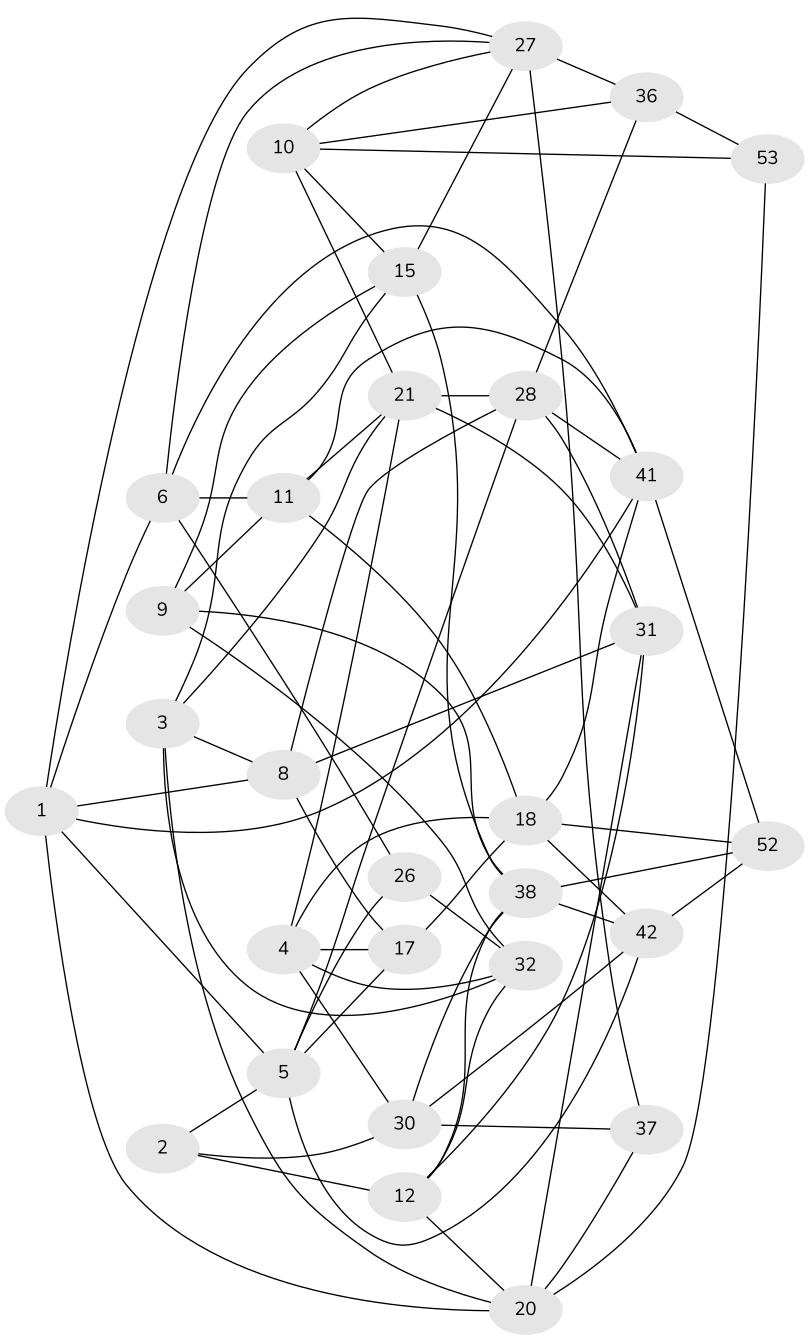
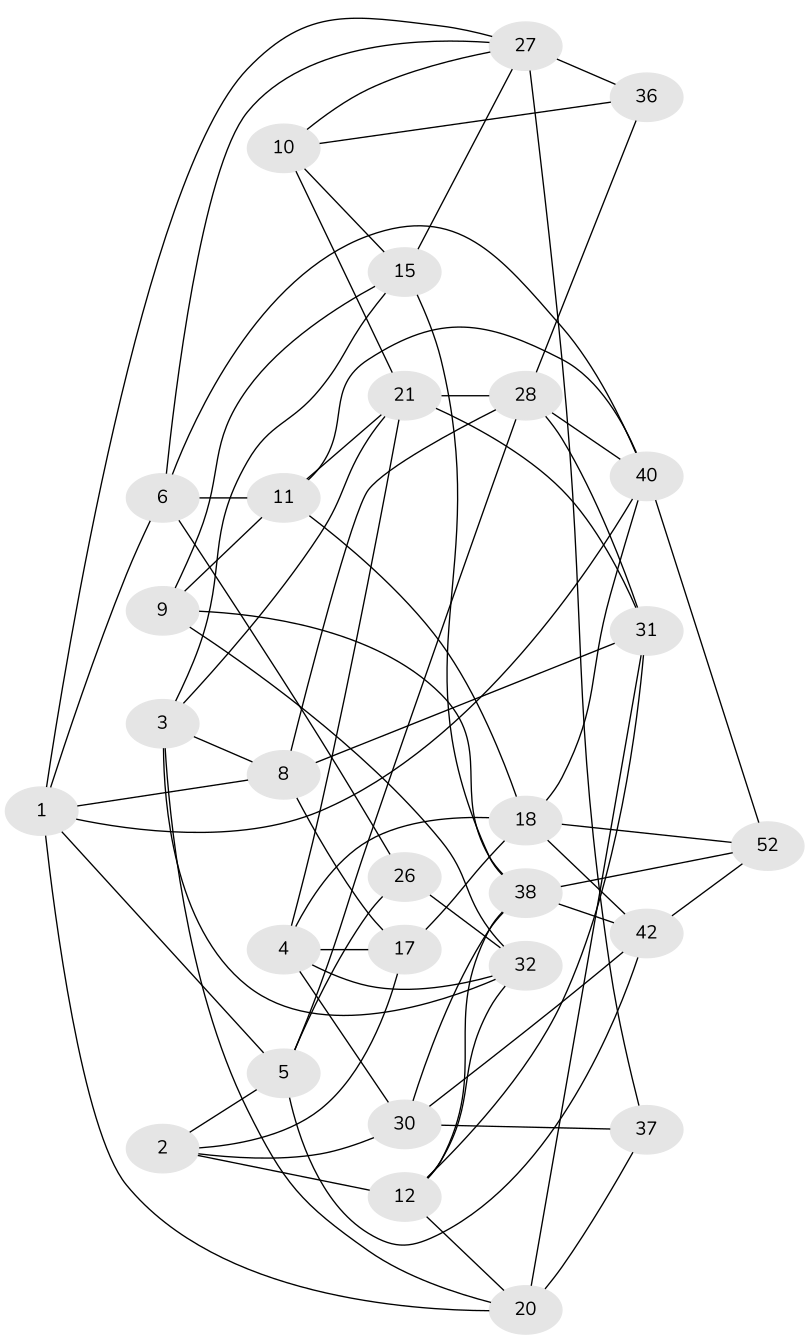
node "53": removed
node "41": label "41" -> "40"
edge "17" -- "5": now "17" -- "2"
